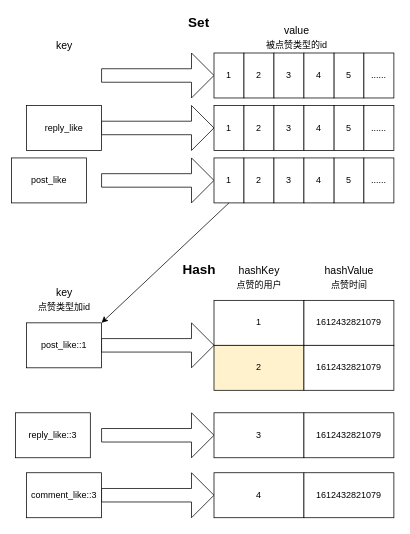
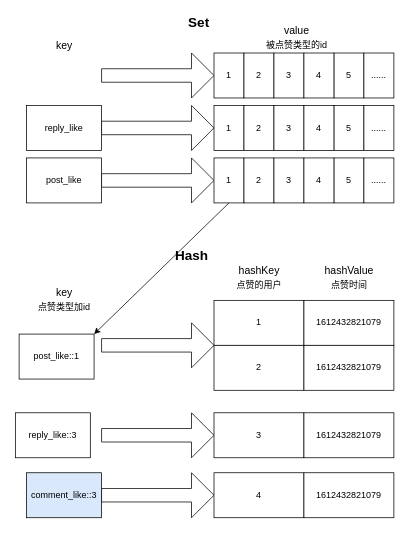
node "post_like": moved (49, 180) -> (64, 180)
node "Hash": moved (199, 270) -> (192, 255)
node "post_like::1": moved (64, 345) -> (57, 357)
node "2": fillcolor #fff2cc -> #ffffff
node "comment_like::3": fillcolor #ffffff -> #dae8fc
